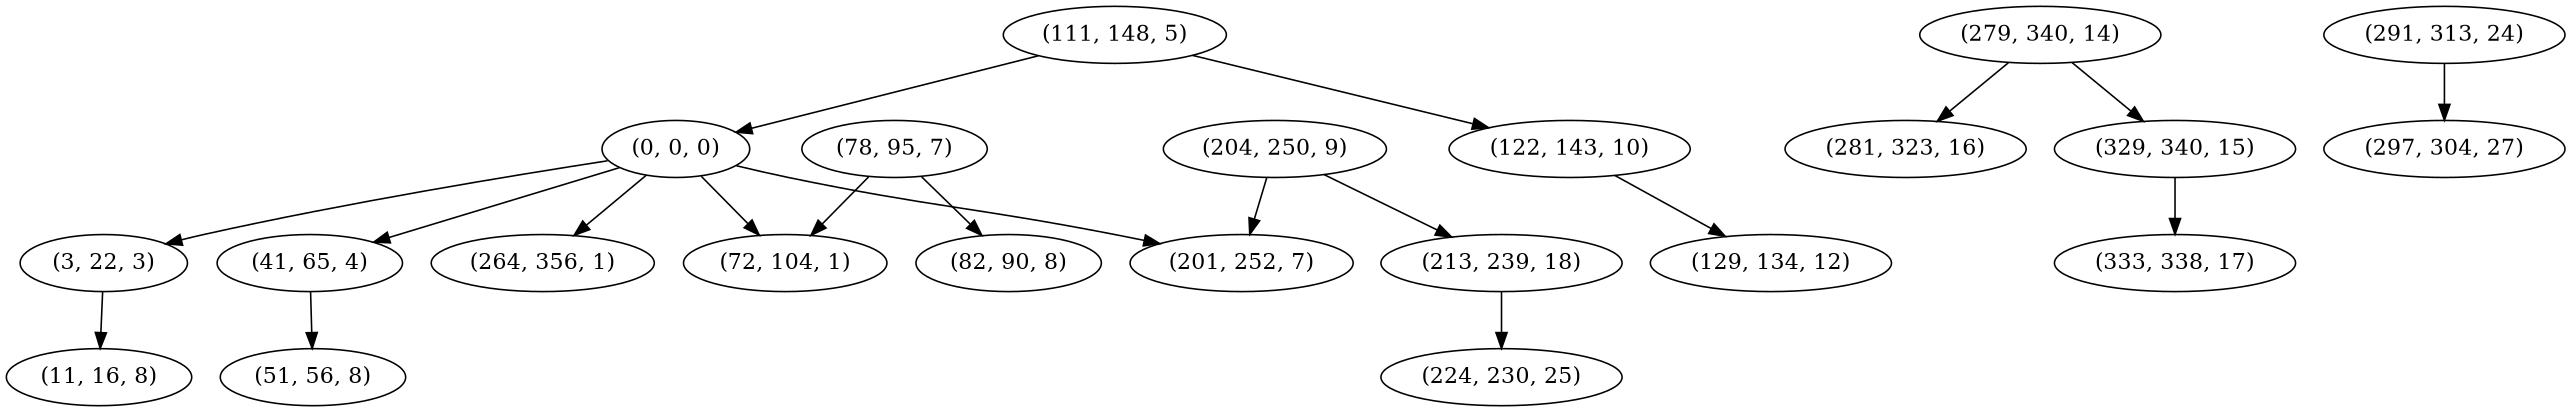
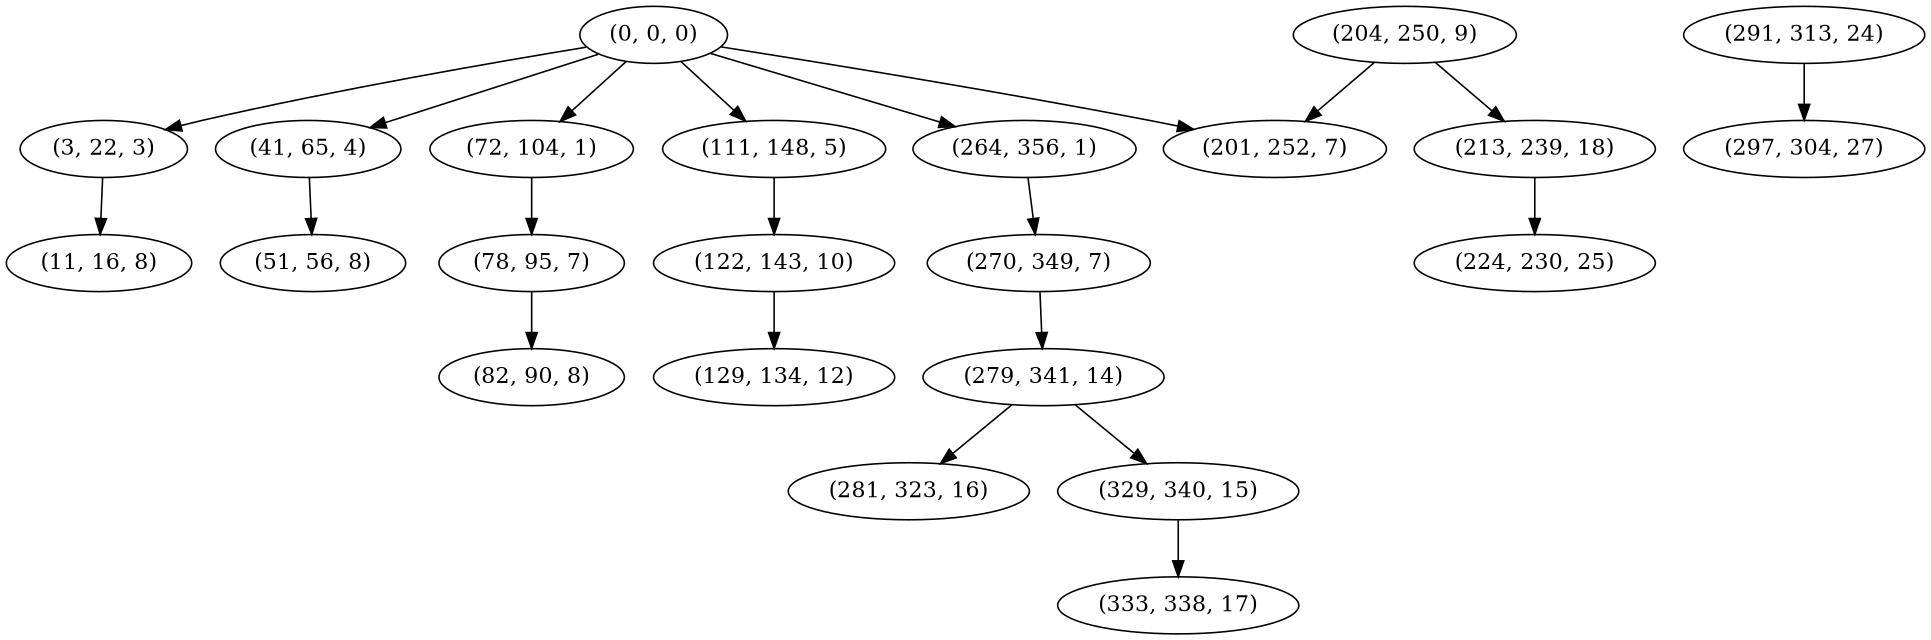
node "(279, 340, 14)": label "(279, 340, 14)" -> "(279, 341, 14)"
edge "(111, 148, 5)" -> "(0, 0, 0)": reversed
edge "(78, 95, 7)" -> "(72, 104, 1)": reversed
node "(270, 349, 7)": added
